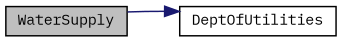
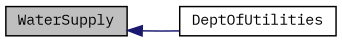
edge "WaterSupply" -> "DeptOfUtilities": reversed
